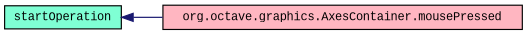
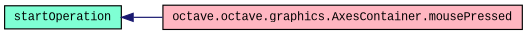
node "org.octave.graphics.AxesContainer.mousePressed": label "org.octave.graphics.AxesContainer.mousePressed" -> "octave.octave.graphics.AxesContainer.mousePressed"
